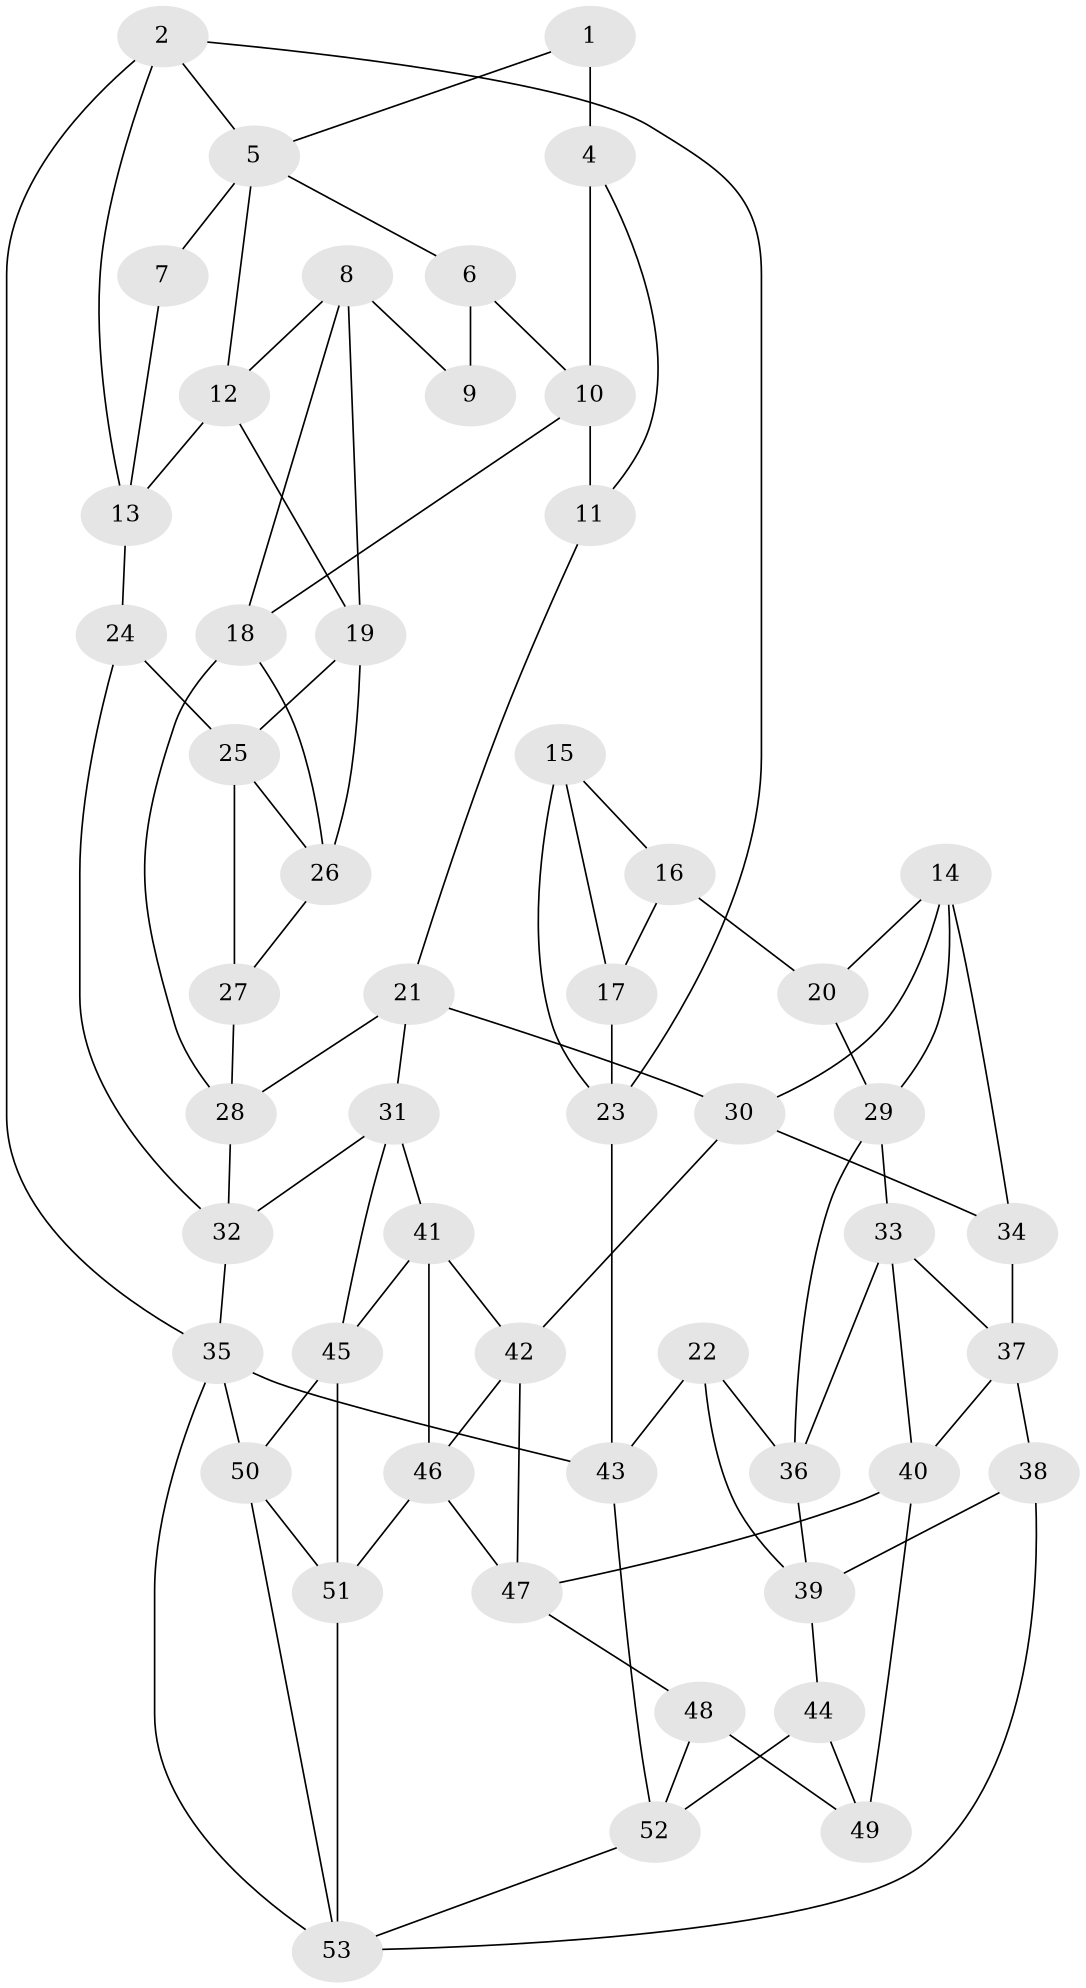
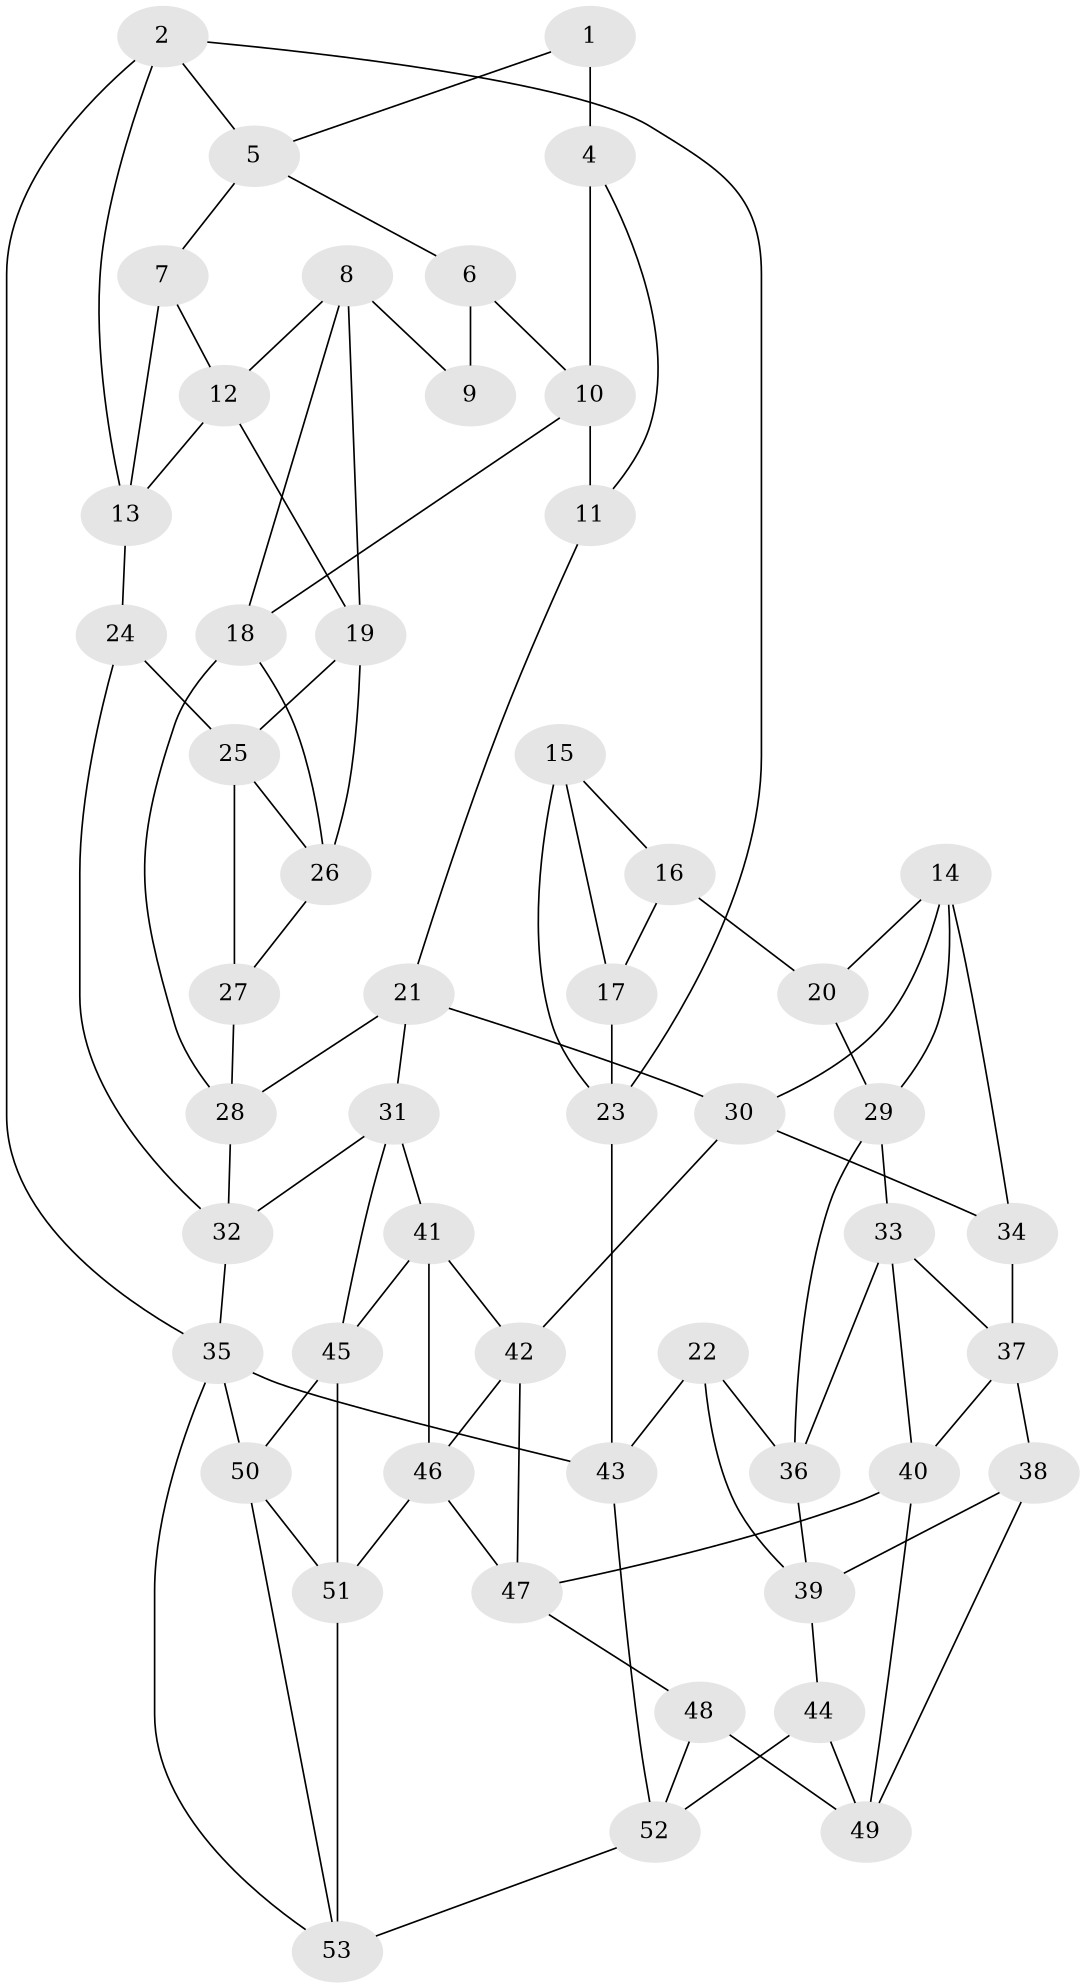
edge "5" -- "12": now "7" -- "12"
edge "38" -- "53": now "38" -- "49"
